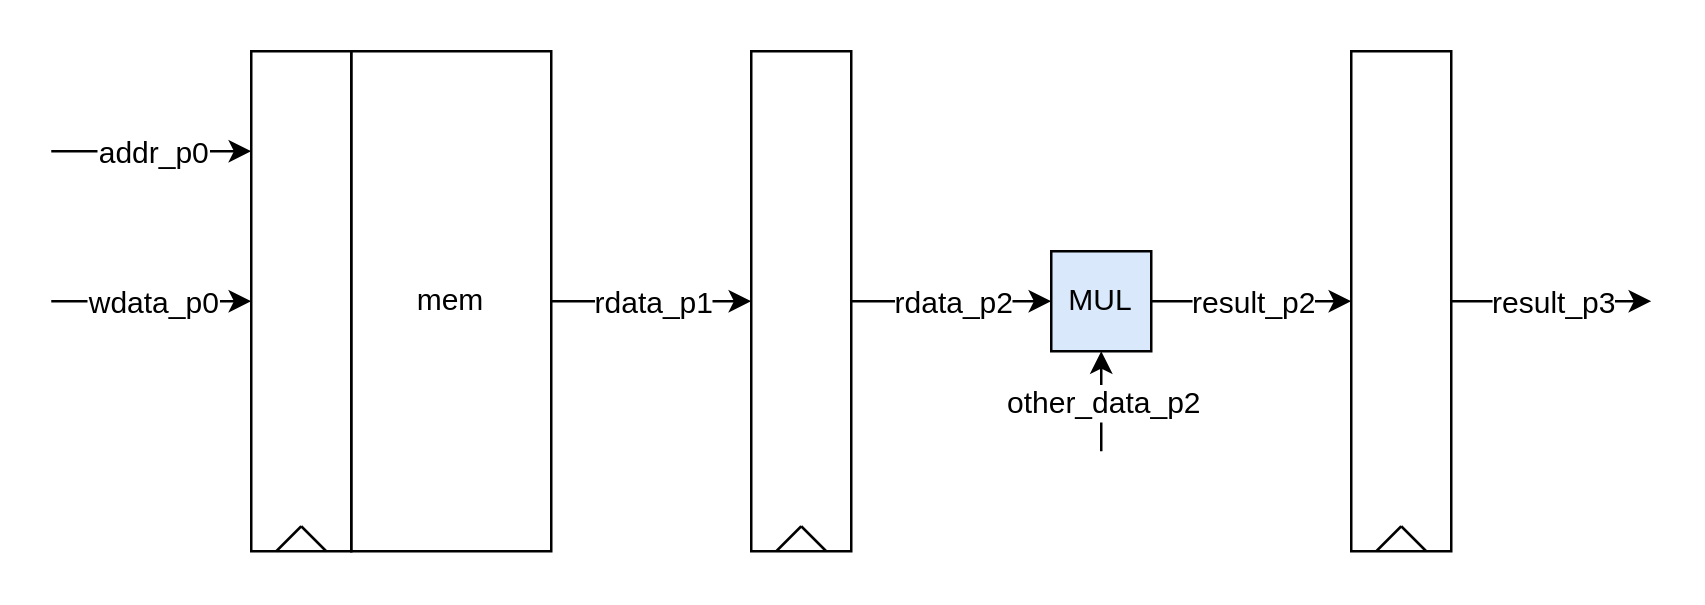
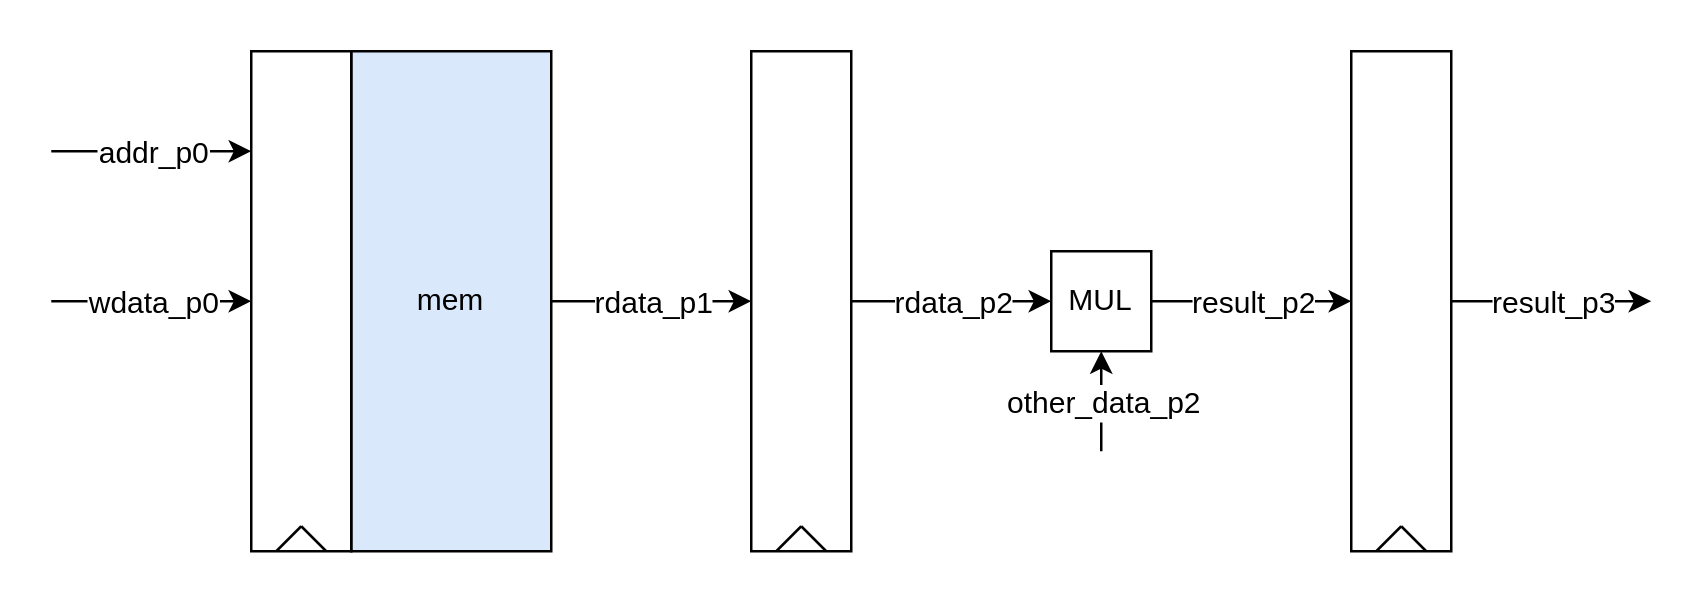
node "mem": fillcolor #ffffff -> #dae8fc
node "MUL": fillcolor #dae8fc -> #ffffff
